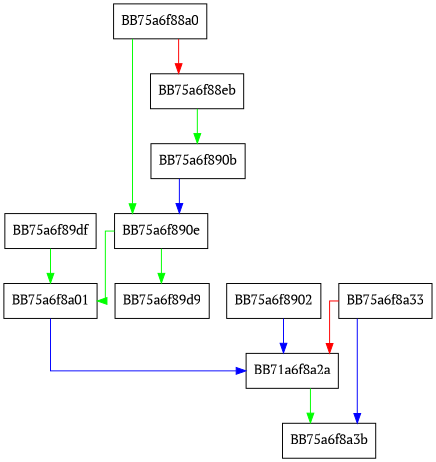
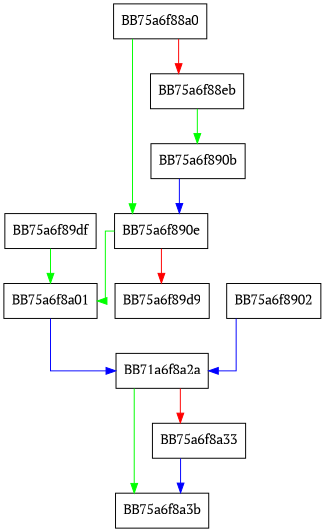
edge "BB75a6f890e" -> "BB75a6f89d9": color green -> red
edge "BB75a6f8a33" -> "BB71a6f8a2a": reversed
